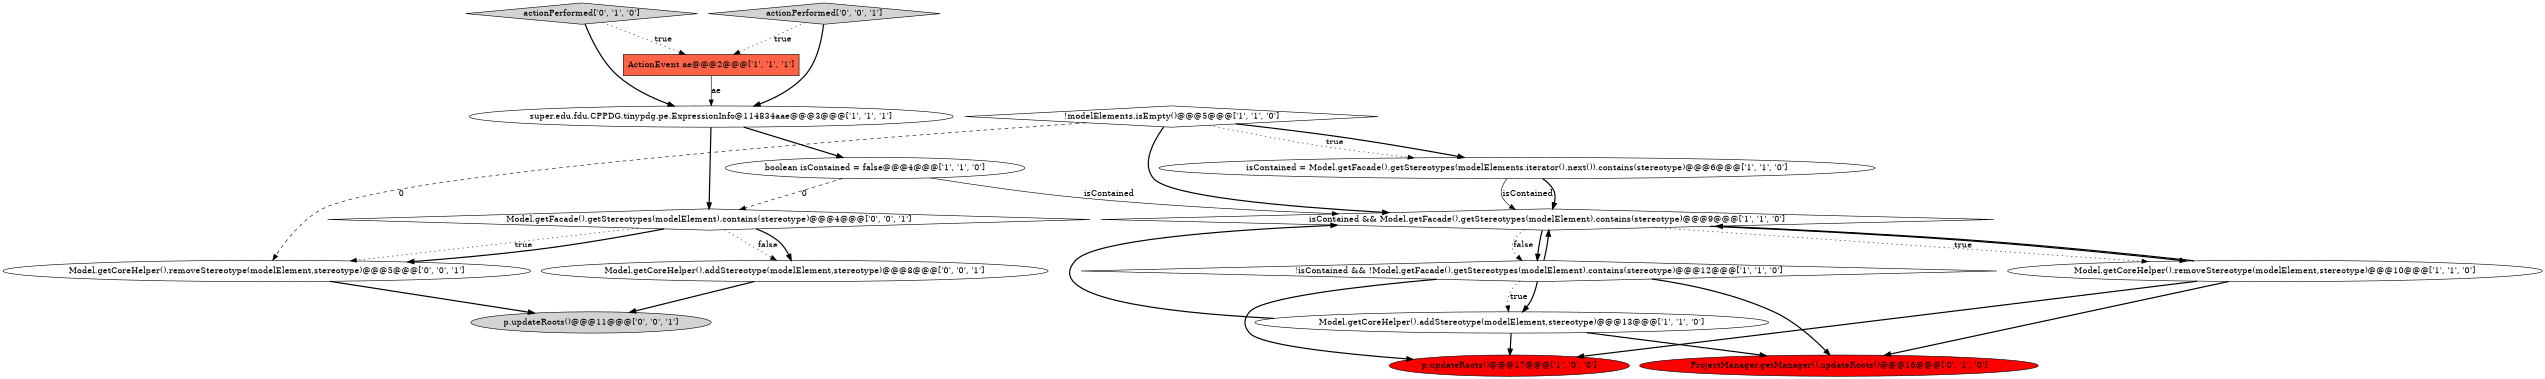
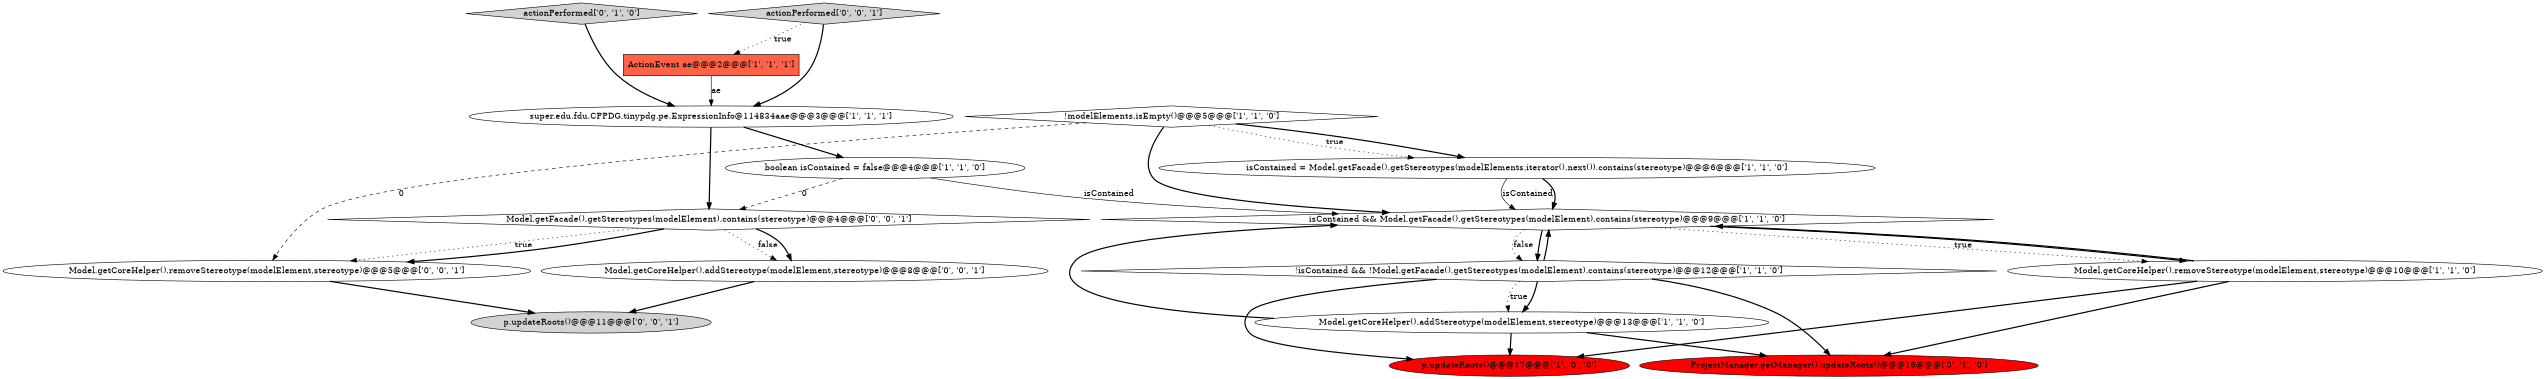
edge "actionPerformed['0', '1', '0']" -> "ActionEvent ae@@@2@@@['1', '1', '1']": removed, label "true"
